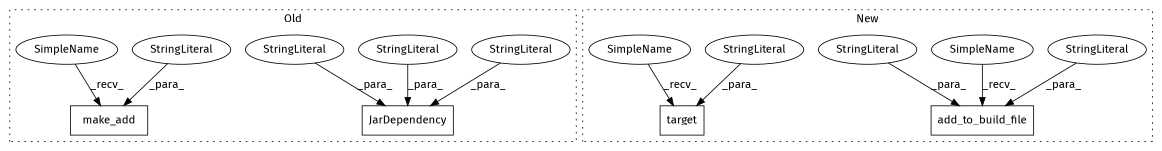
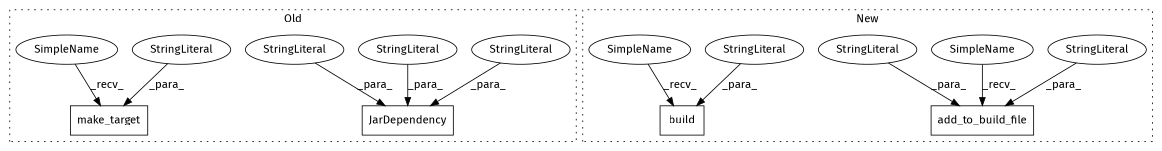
node "make_add": label "make_add" -> "make_target"
node "target": label "target" -> "build"
